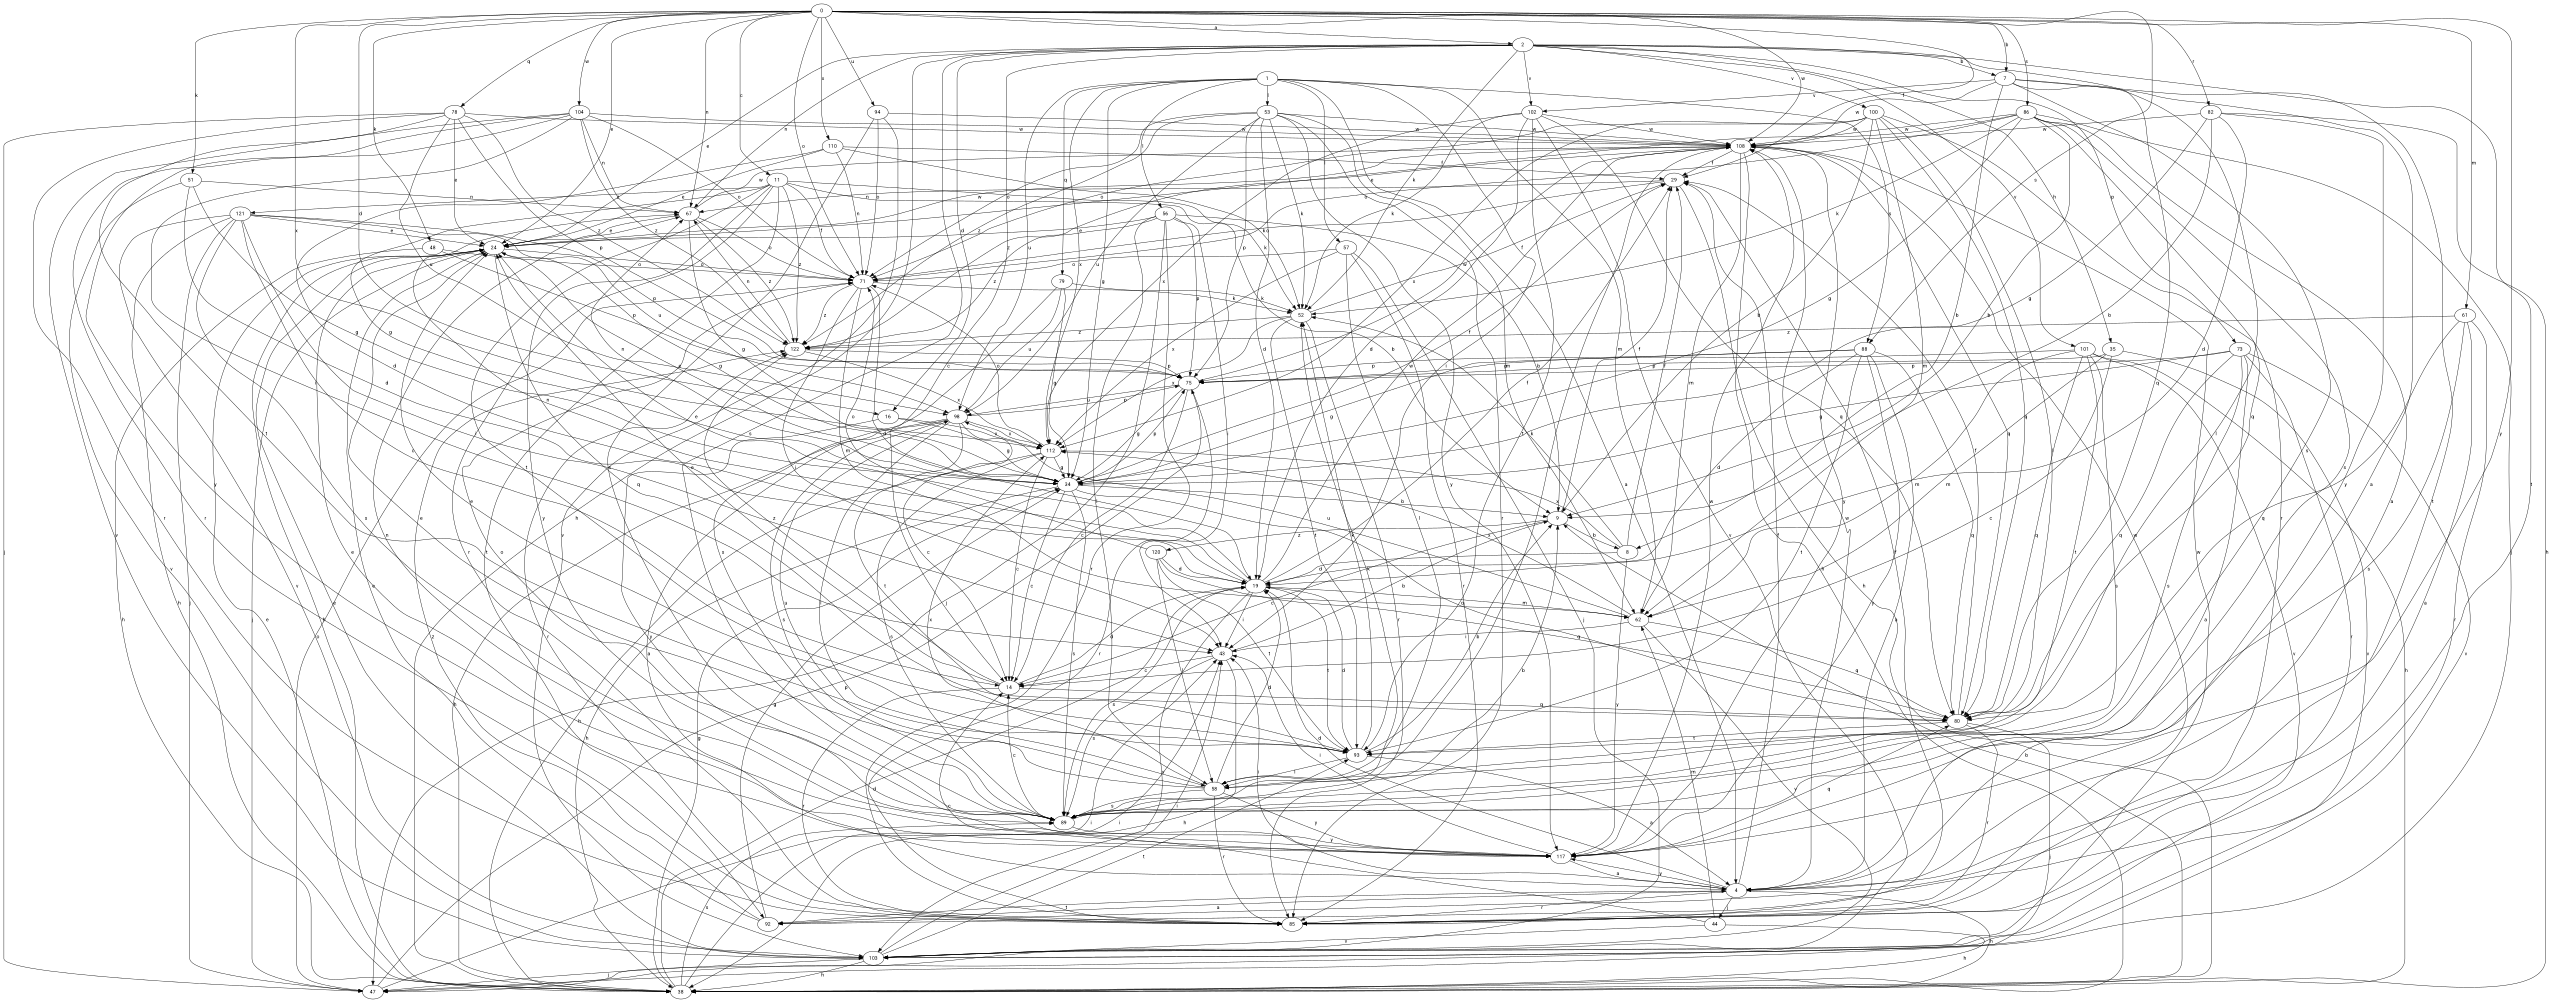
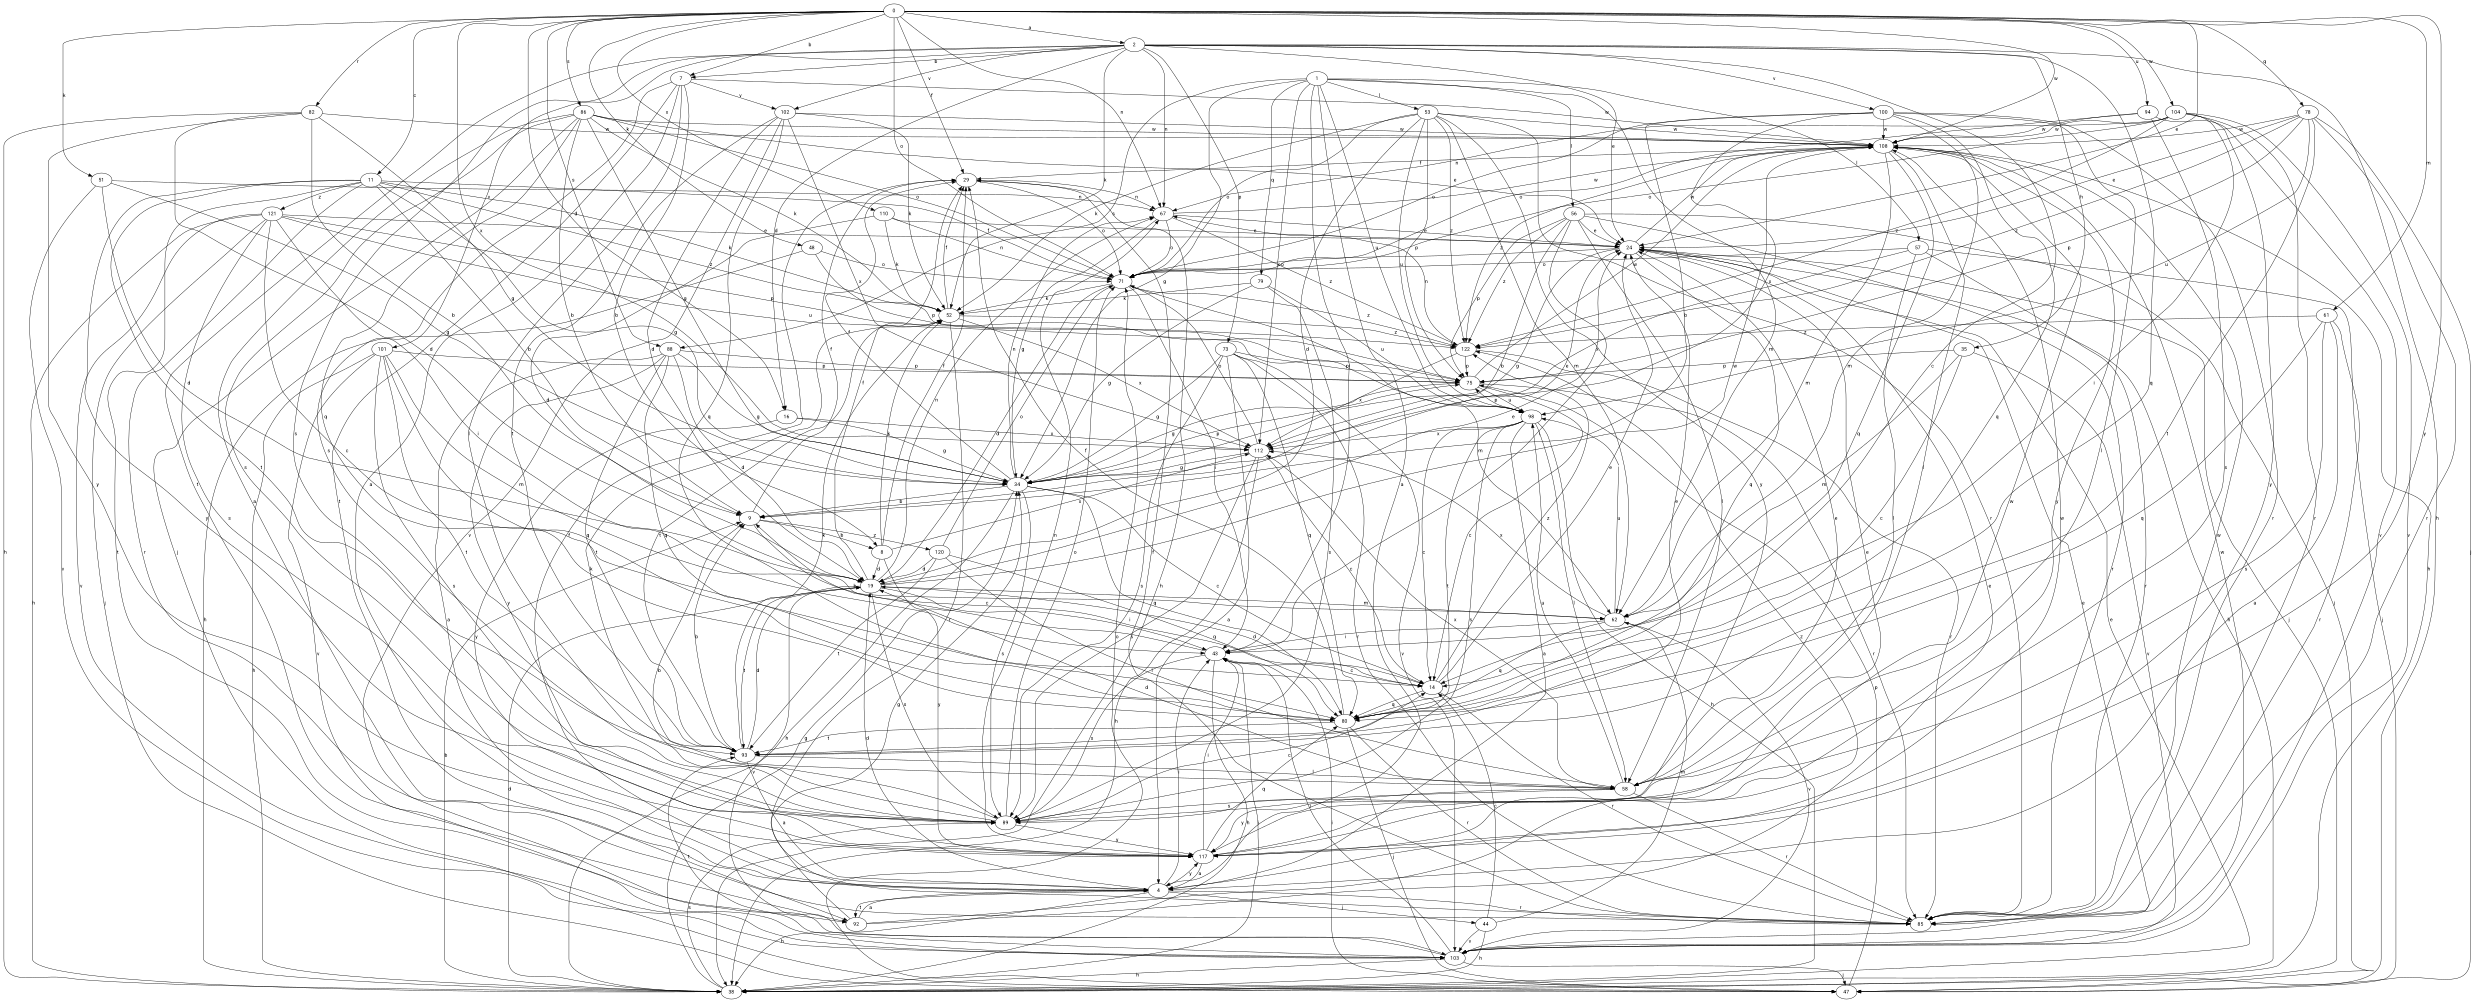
edge "110" -> "29": removed, label "f"
edge "85" -> "122": reversed
